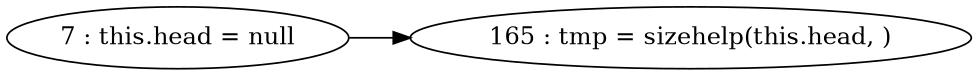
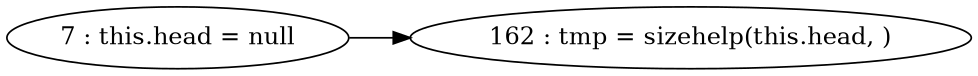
node "165 : tmp = sizehelp(this.head, )": label "165 : tmp = sizehelp(this.head, )" -> "162 : tmp = sizehelp(this.head, )"
